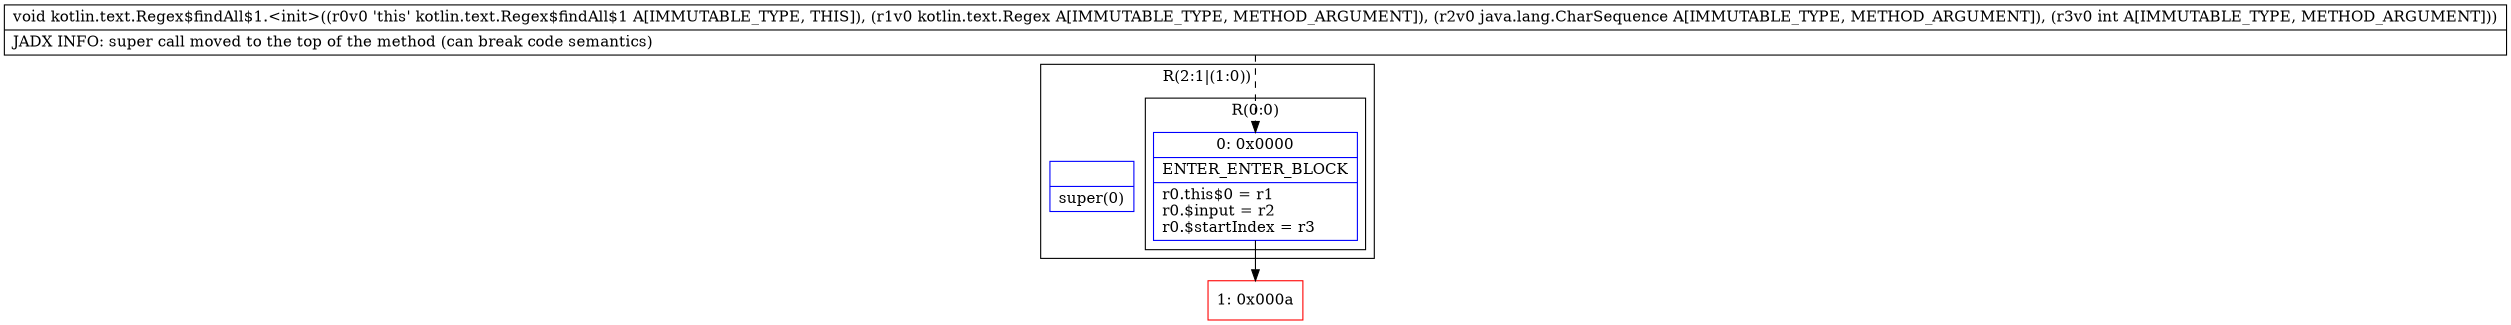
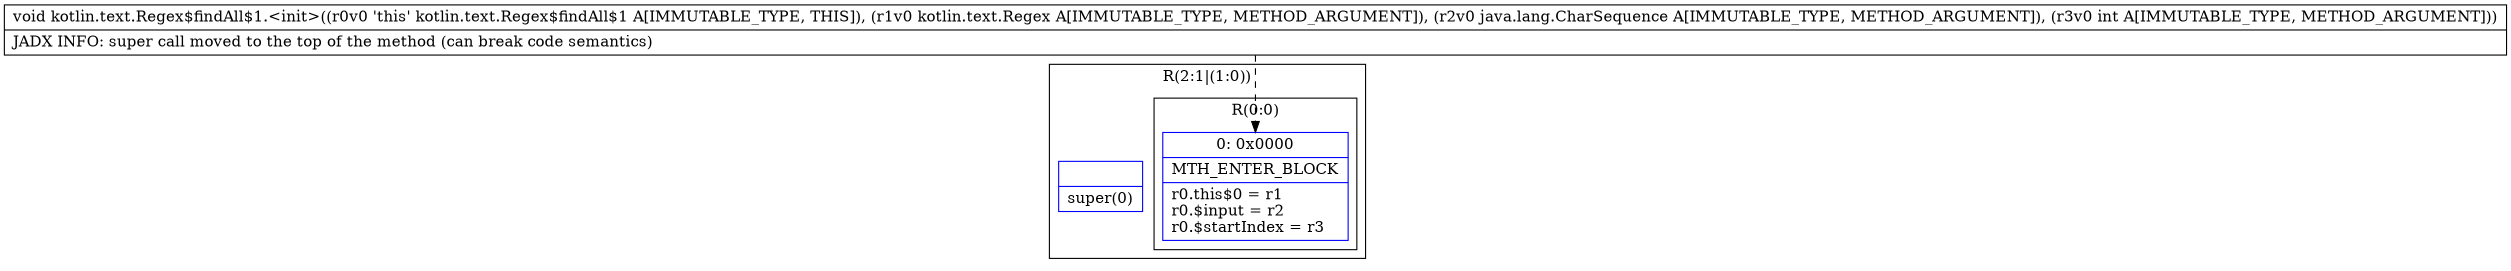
node "0: 0x0000": text "ENTER_ENTER_BLOCK" -> "MTH_ENTER_BLOCK"
node "1: 0x000a": removed
